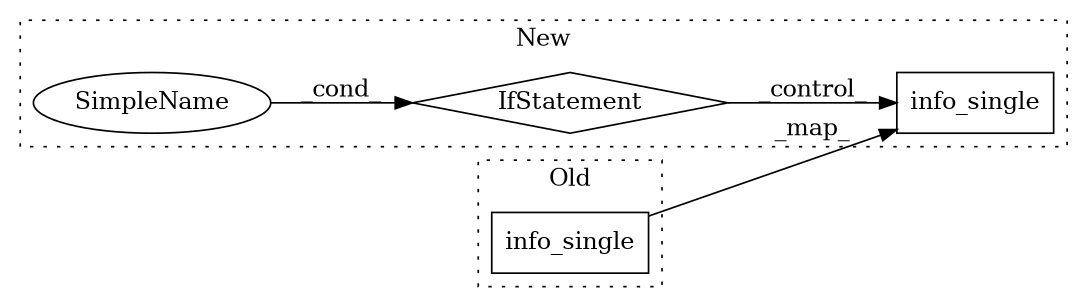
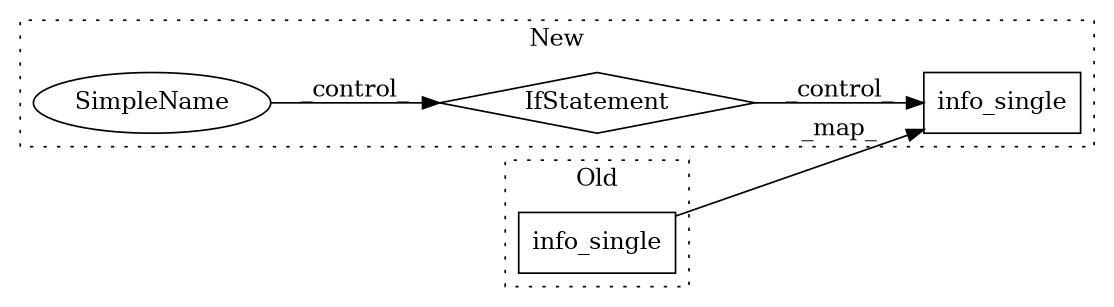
edge "SimpleName" -> "IfStatement": label "_cond_" -> "_control_"
